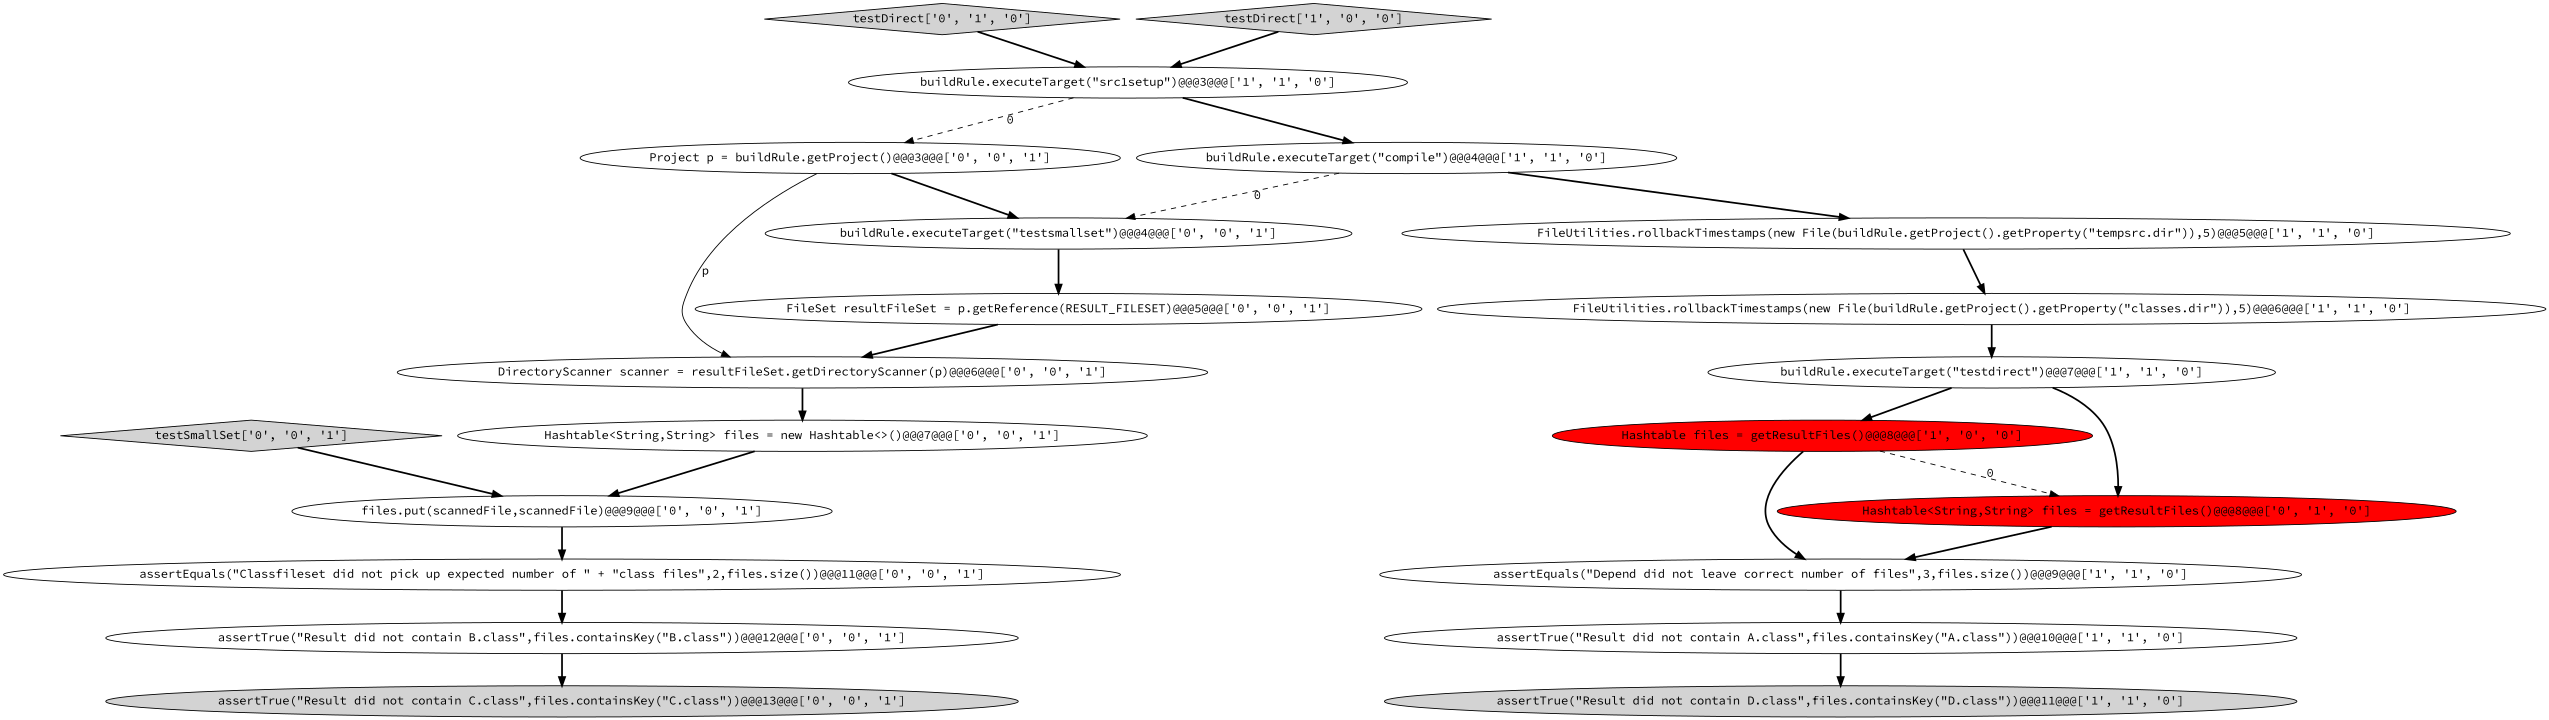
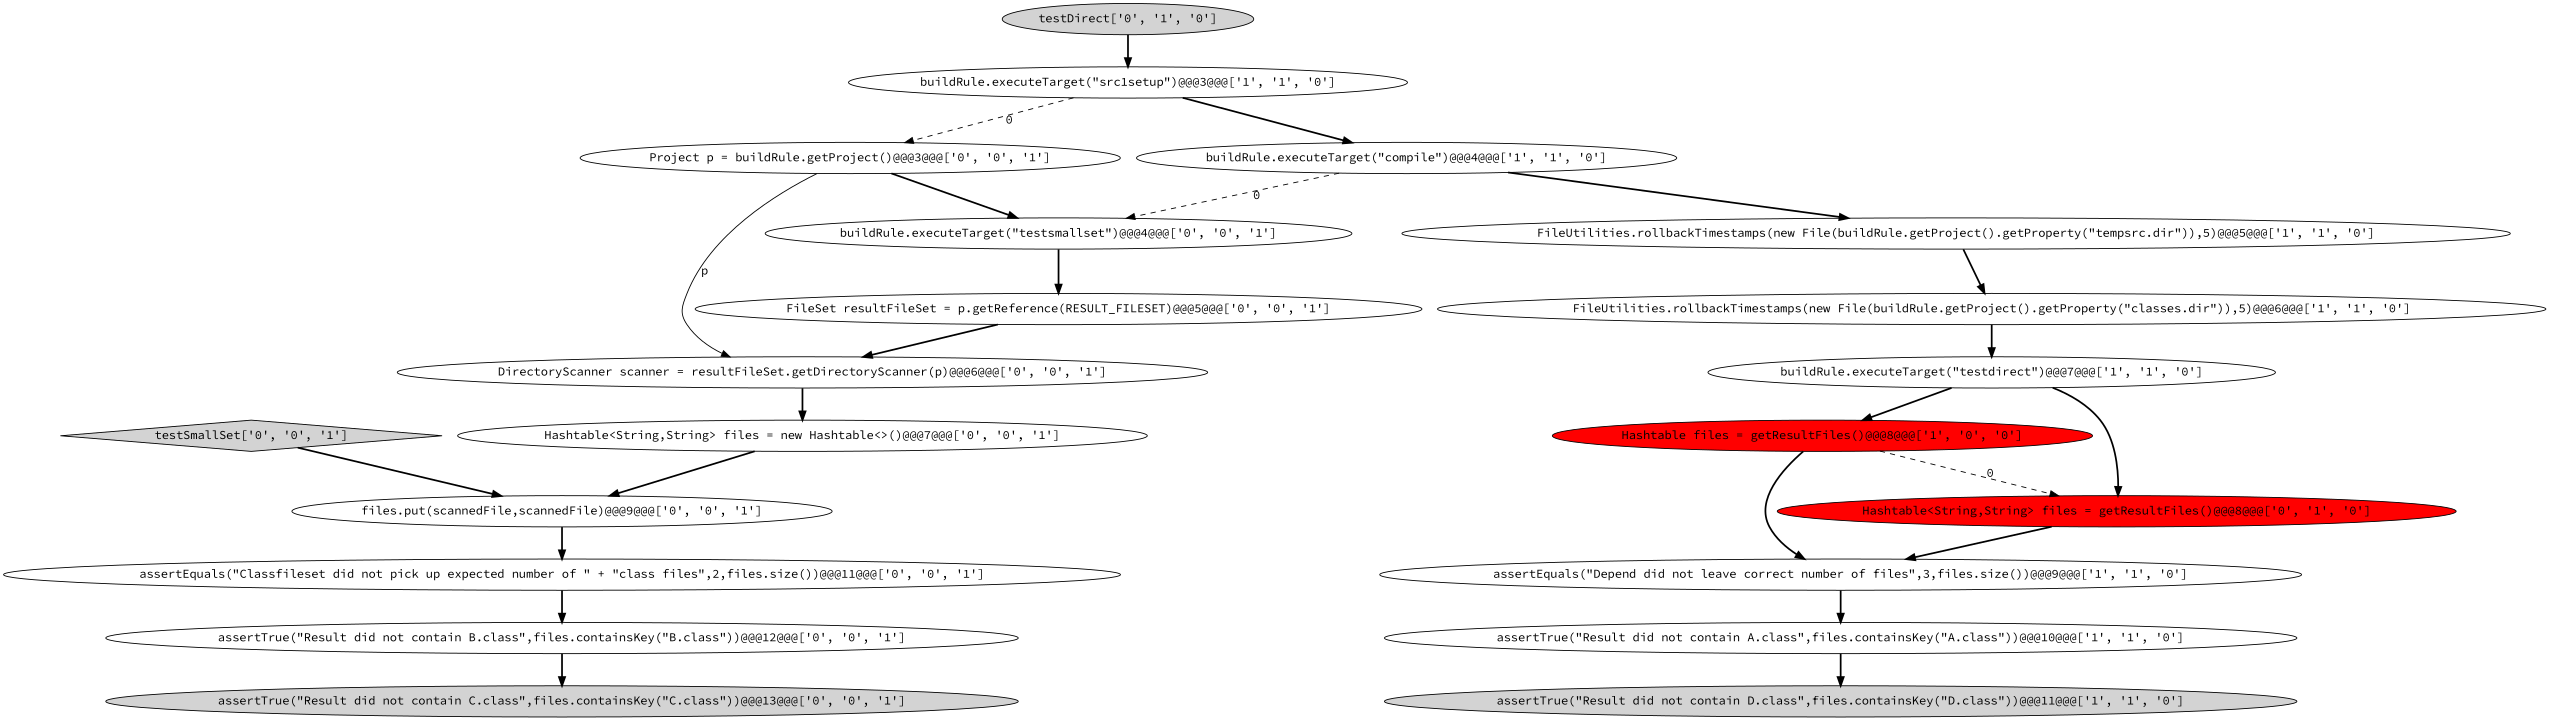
node "testDirect['0', '1', '0']": shape diamond -> ellipse
node "testDirect['1', '0', '0']": removed
